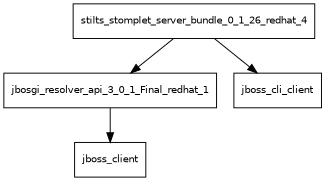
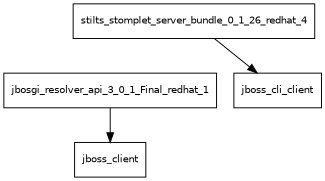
edge "stilts_stomplet_server_bundle_0_1_26_redhat_4" -> "jbosgi_resolver_api_3_0_1_Final_redhat_1": removed
